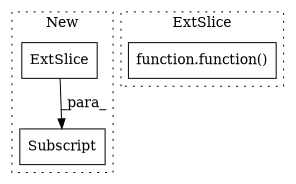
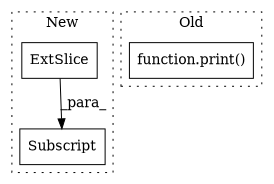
cluster "ExtSlice": label "ExtSlice" -> "Old"
node "function.function()": label "function.function()" -> "function.print()"
